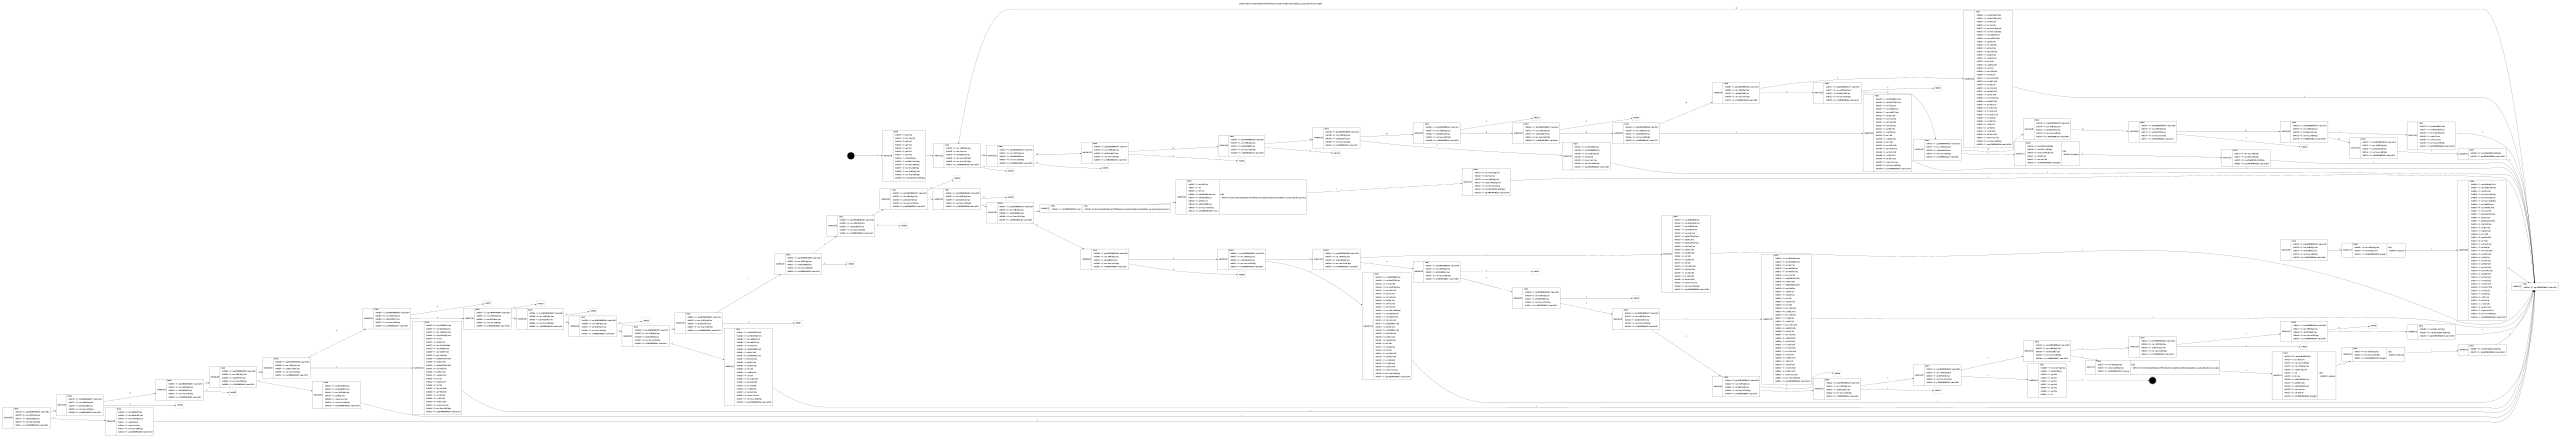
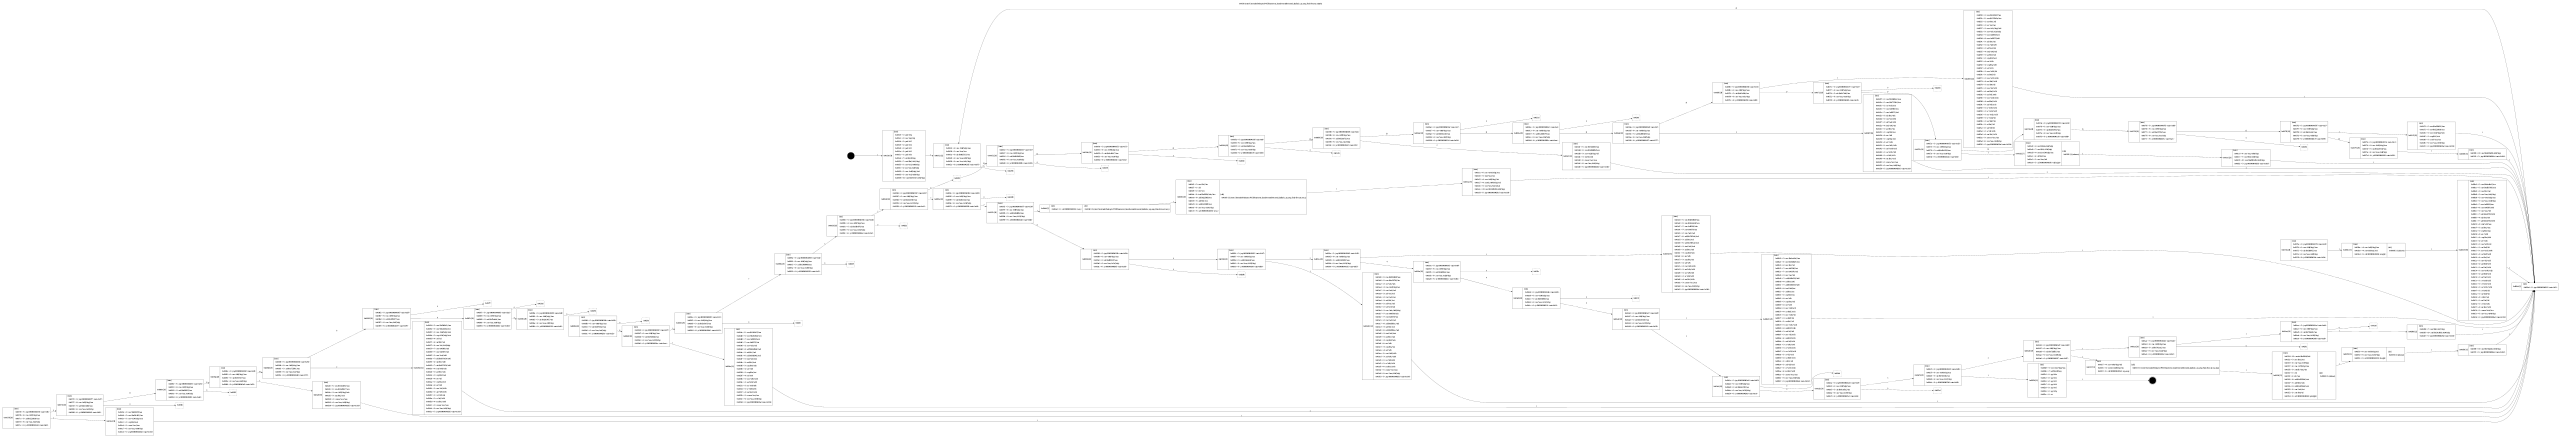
edge "0x401612 [32]" -> "0x401632 [28]": now "0x4021f6" -> "0x401632 [28]"
edge "0x40189a [28]" -> "0x4018b6 [28]": removed, label "8"
